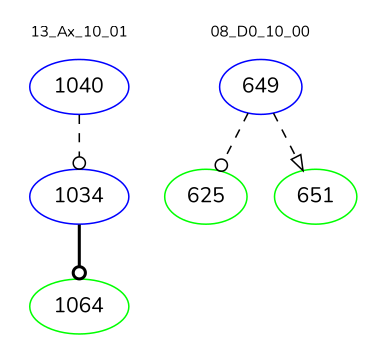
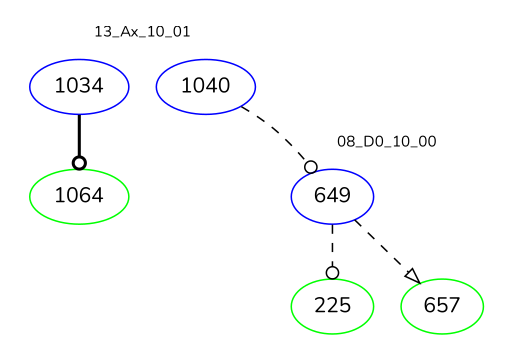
edge "1040" -> "1034": now "1040" -> "649"
node "625": label "625" -> "225"
node "651": label "651" -> "657"
